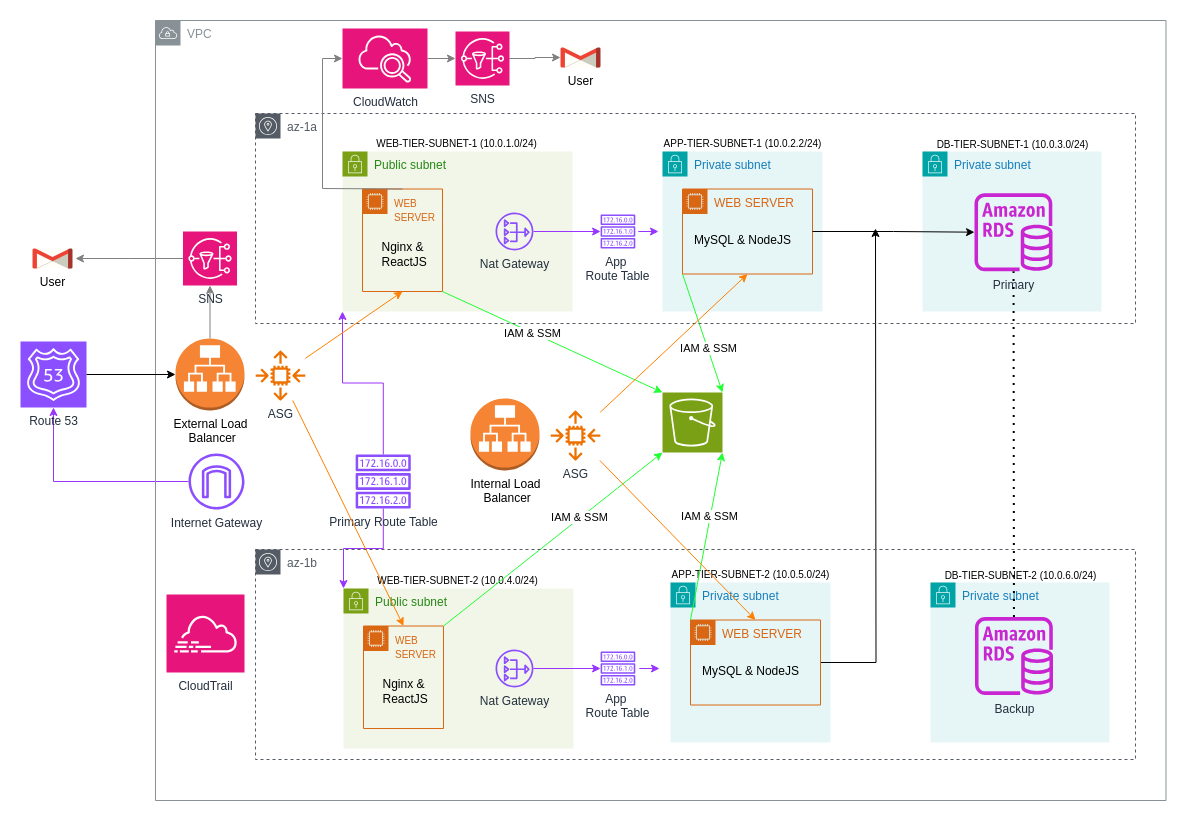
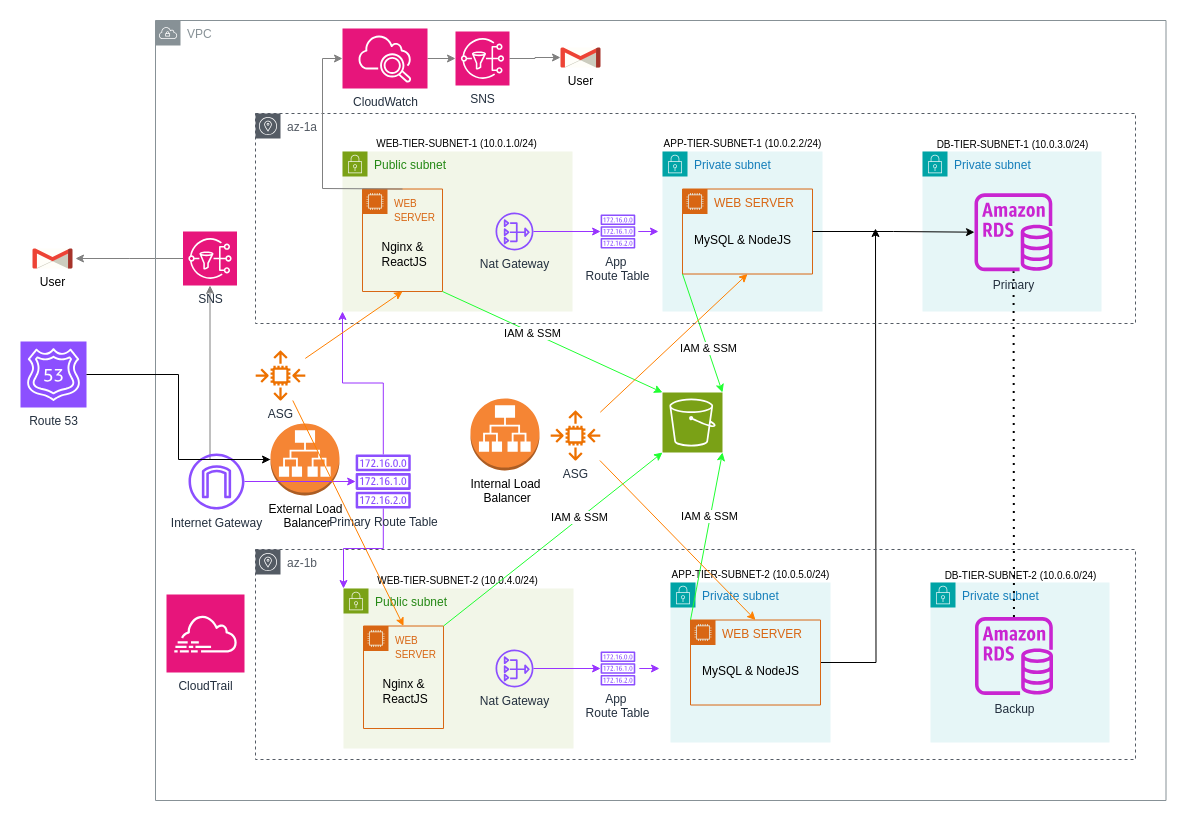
node "External Load Balancer": moved (210, 375) -> (305, 460)
edge "Internet Gateway" -> "Route 53": now "Internet Gateway" -> "Primary Route Table"
